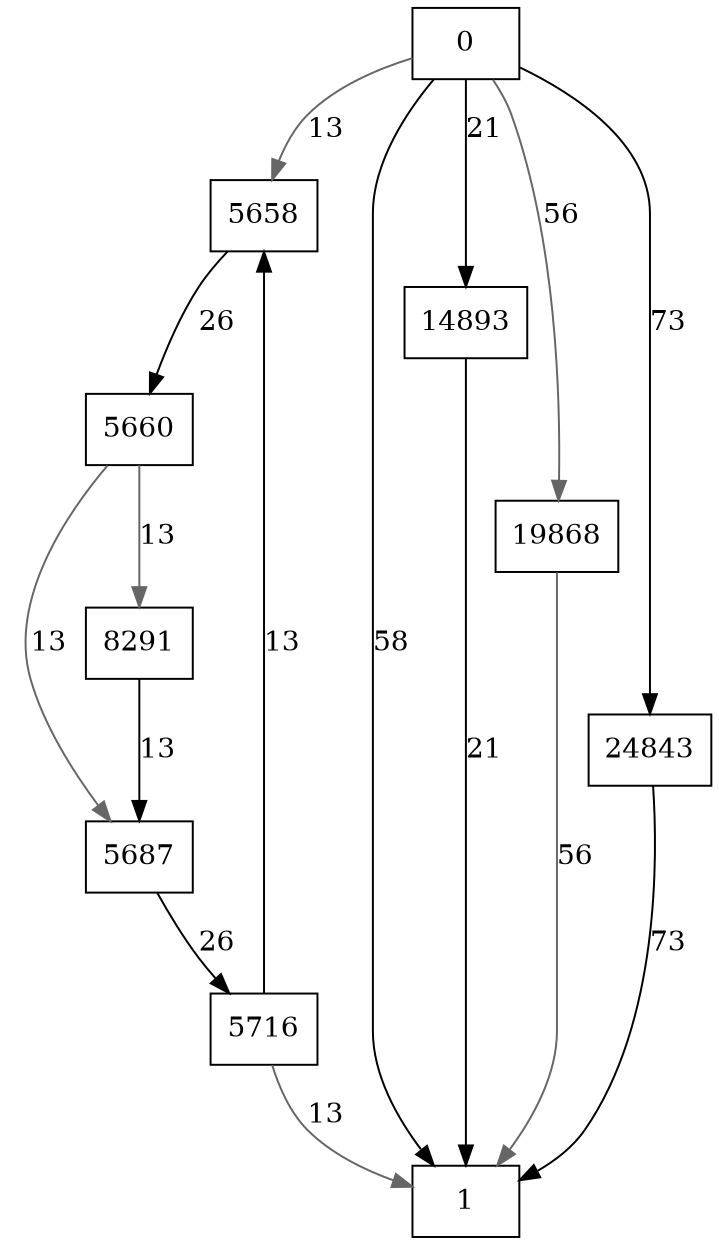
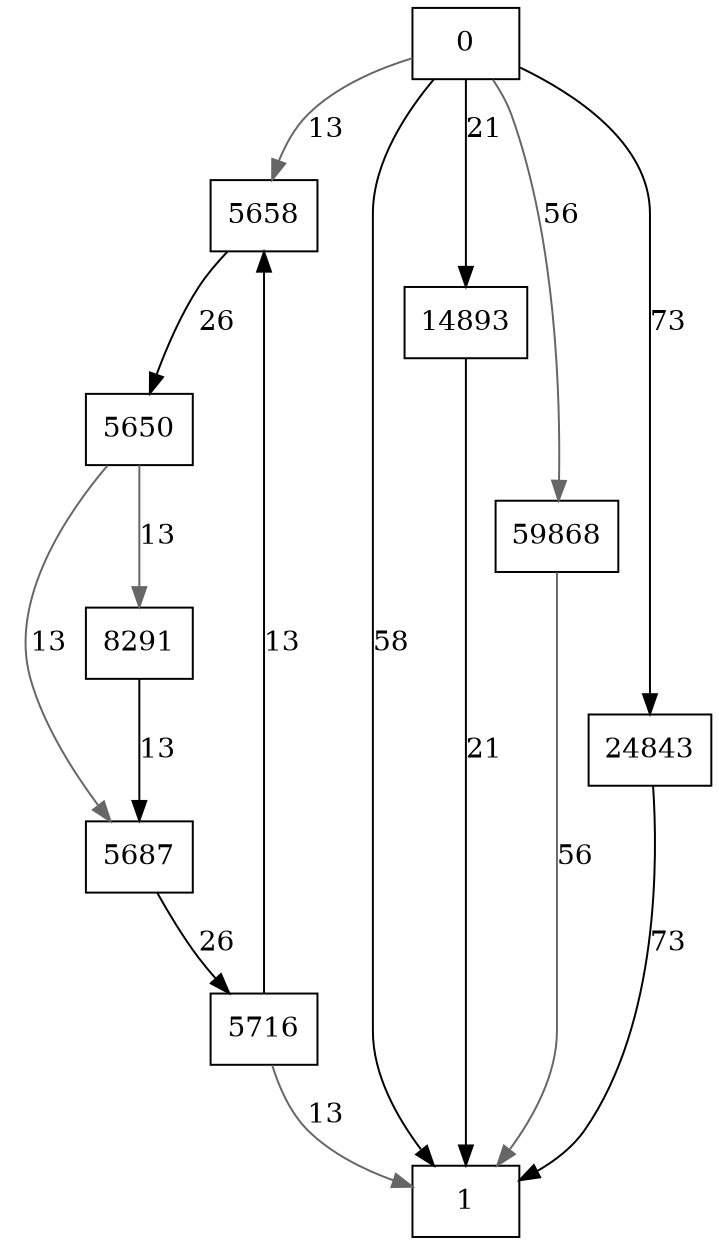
node "5660": label "5660" -> "5650"
node "19868": label "19868" -> "59868"
